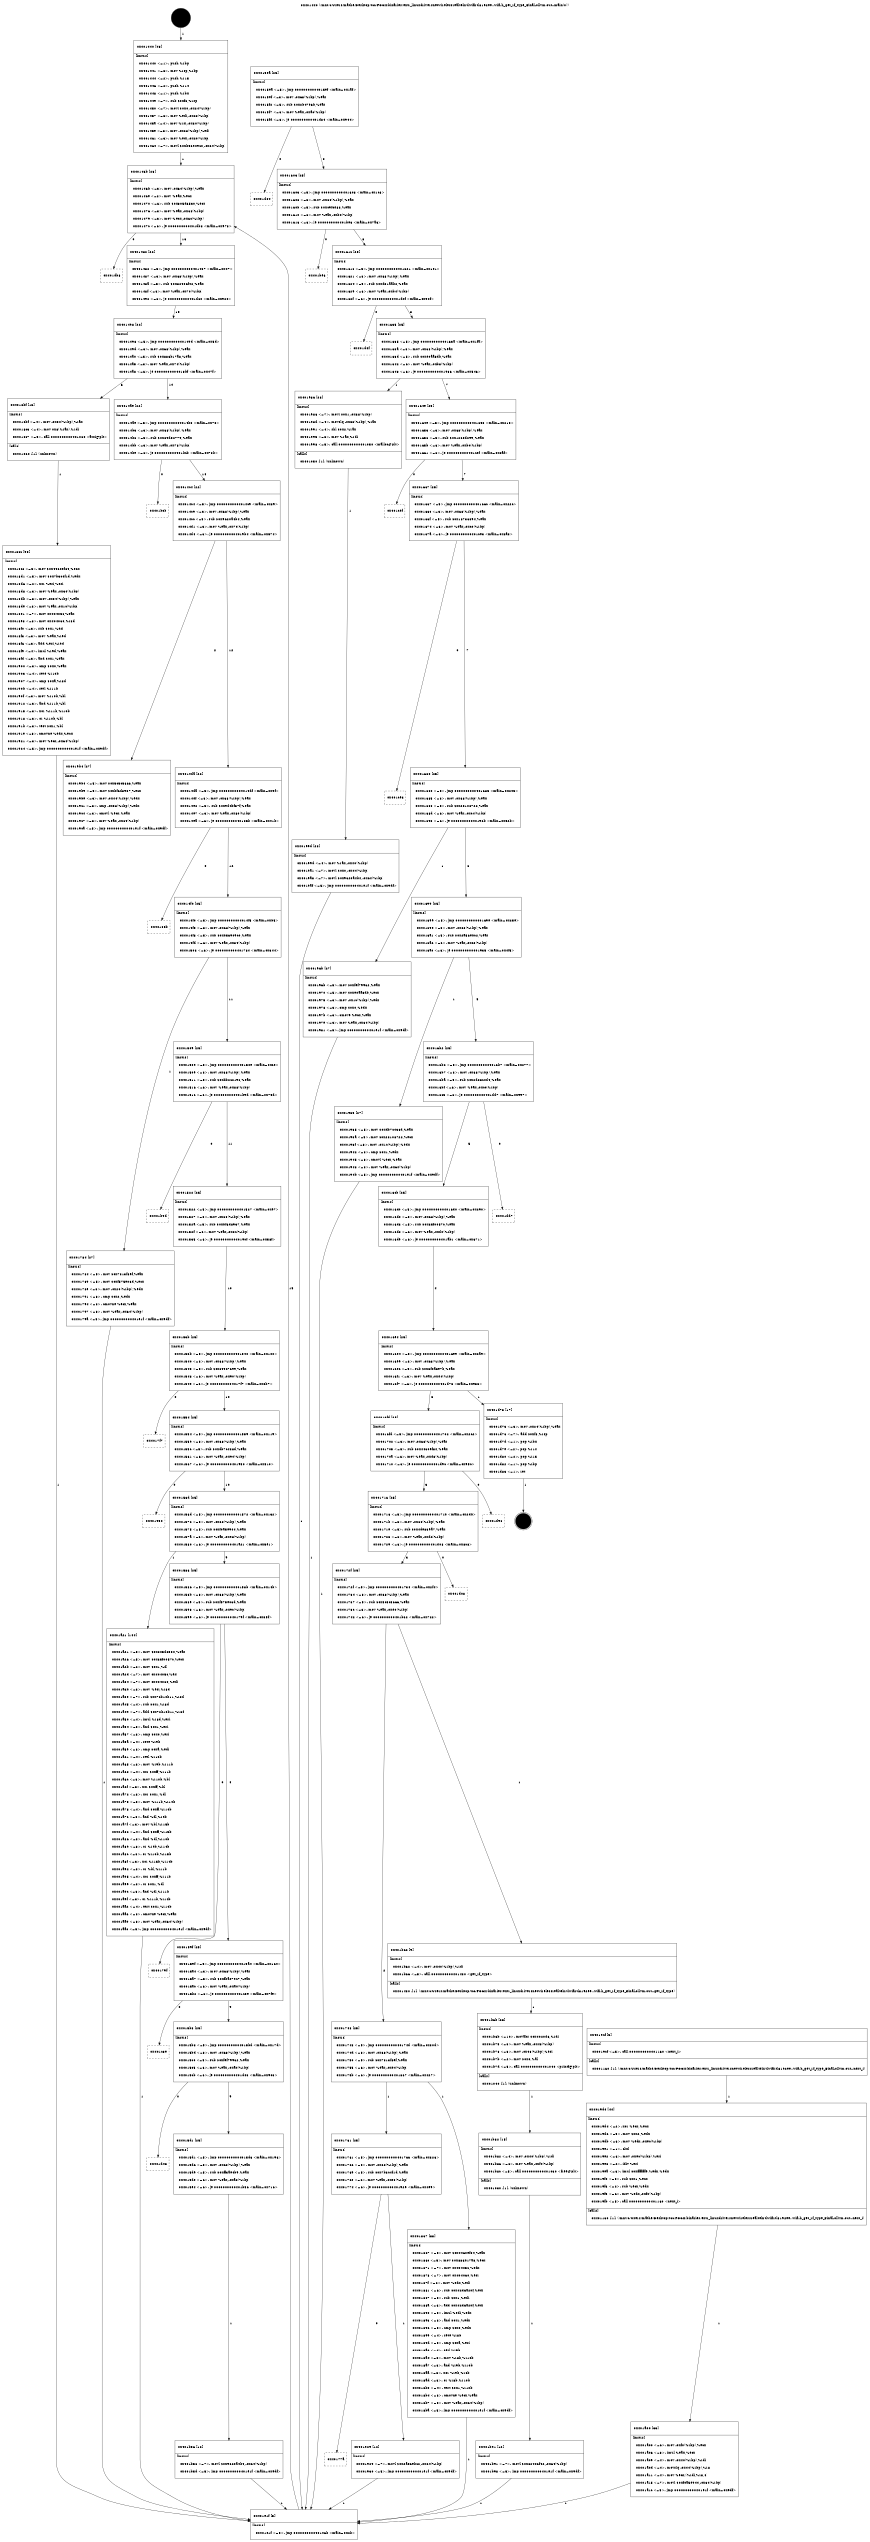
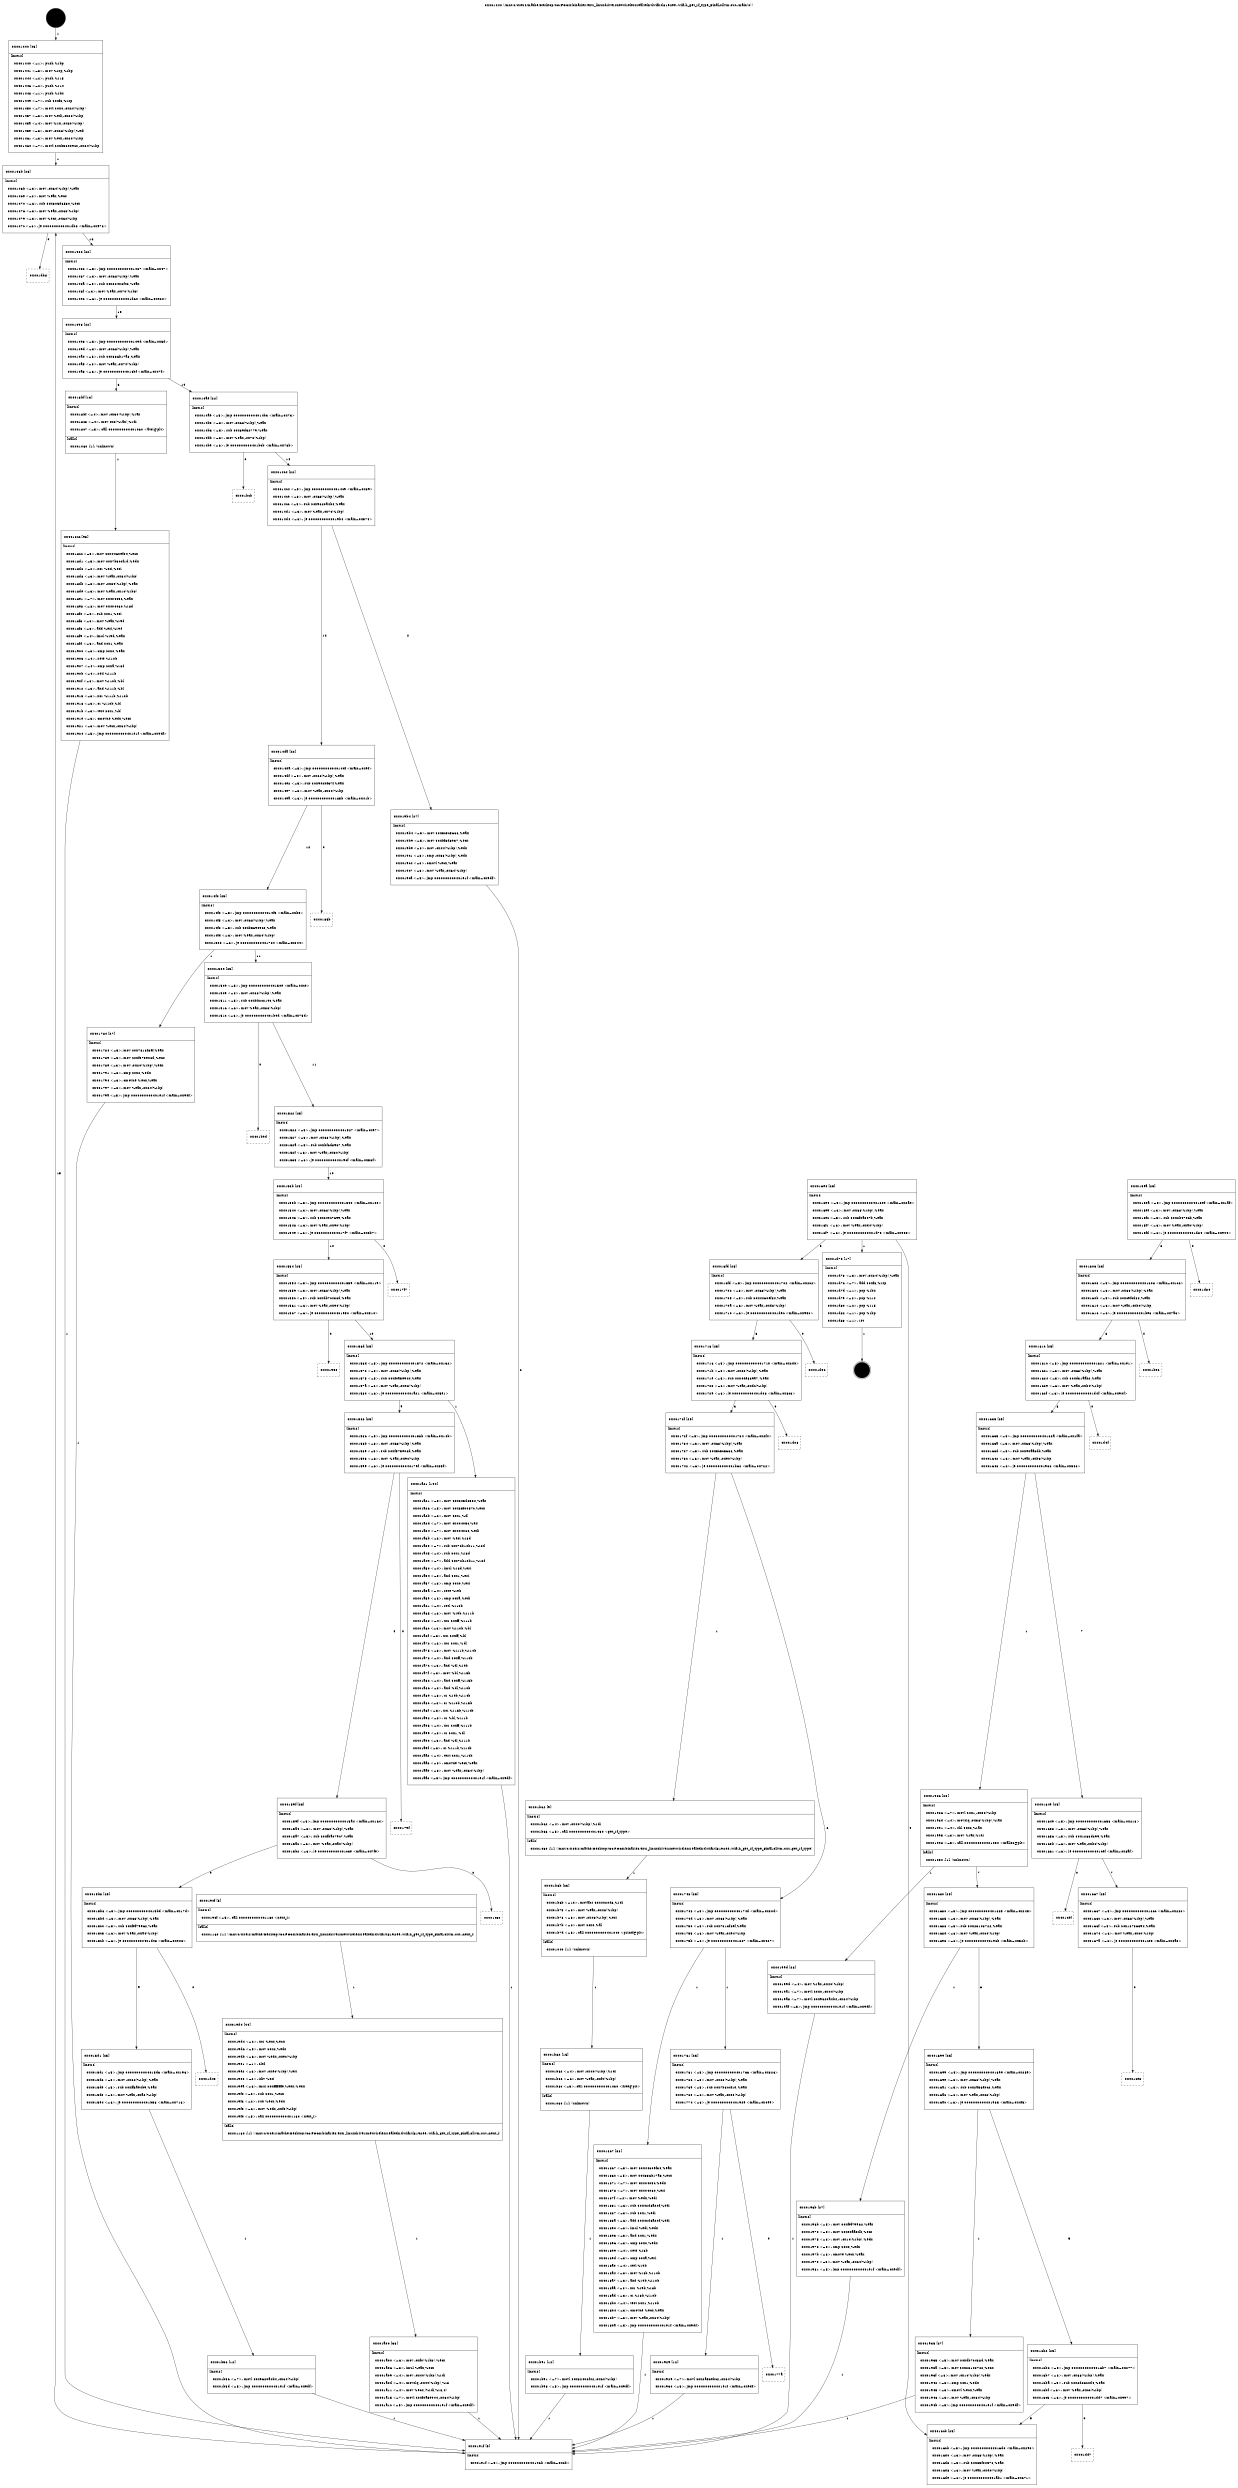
edge "0x401667 [25]" -> "0x401680 [25]": now "0x401986 [23]" -> "0x401680 [25]"
edge "0x4016cb [25]" -> "0x4016e4 [25]": reversed
edge "0x4019b4 [27]" -> "0x401e1f [5]": added, label "2"
